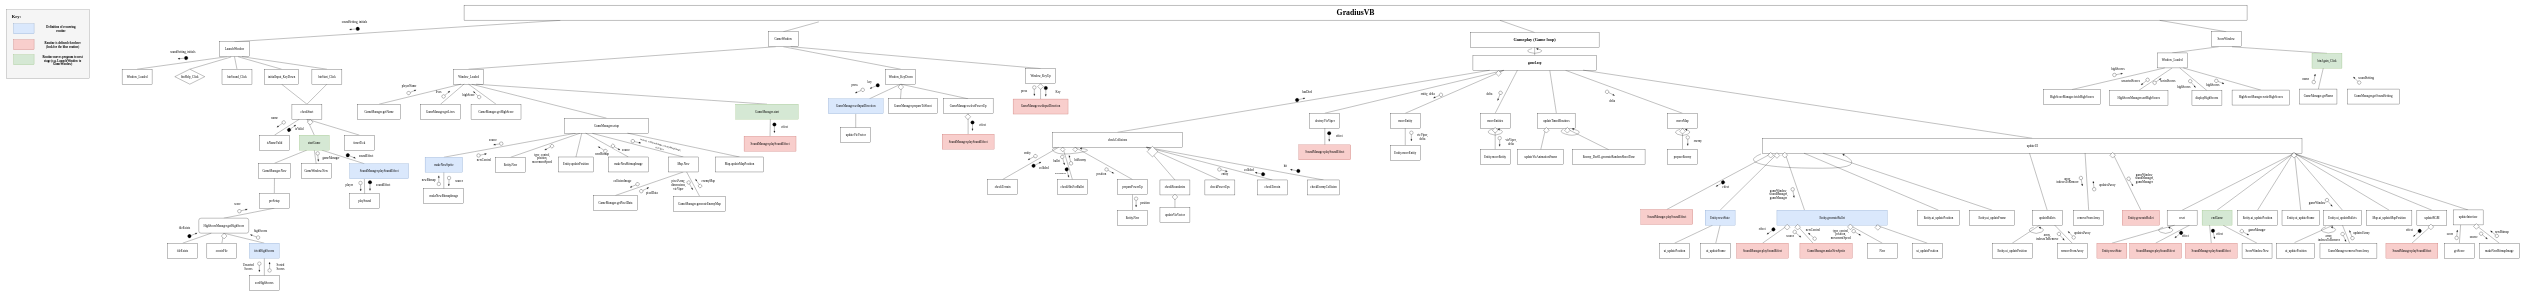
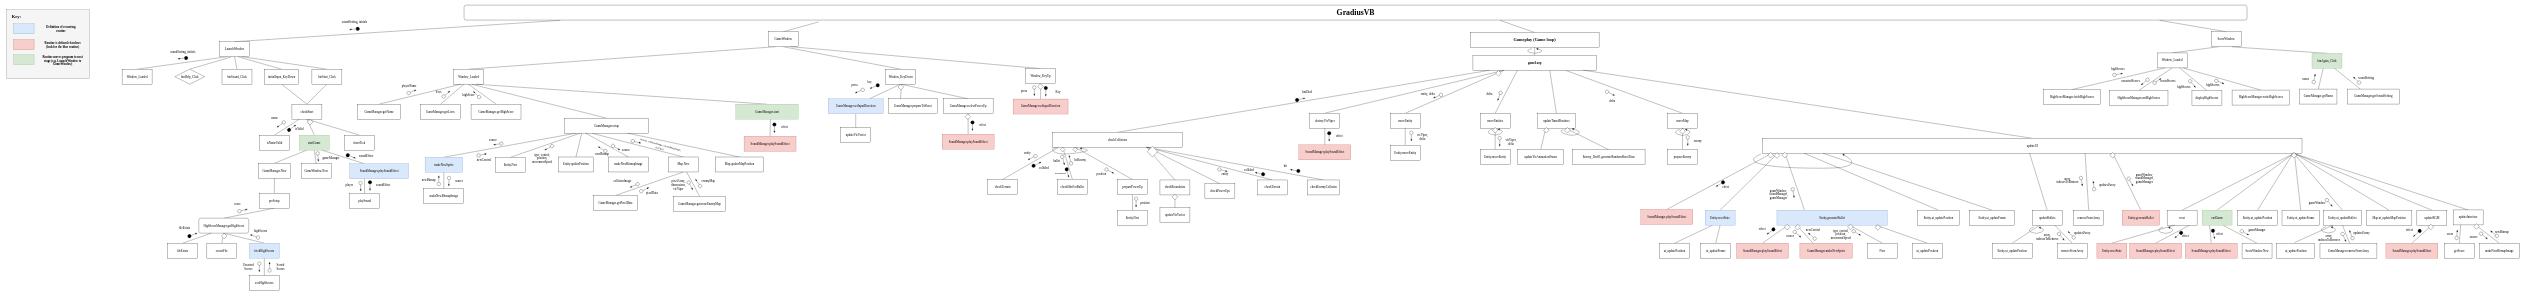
node "GradiusVB": shape rectangle -> rounded rectangle
edge "btnAgain_Click" -- "GameManager.getSoundSetting": added
node "checkPowerUps": moved (1220, 188) -> (1220, 191)
